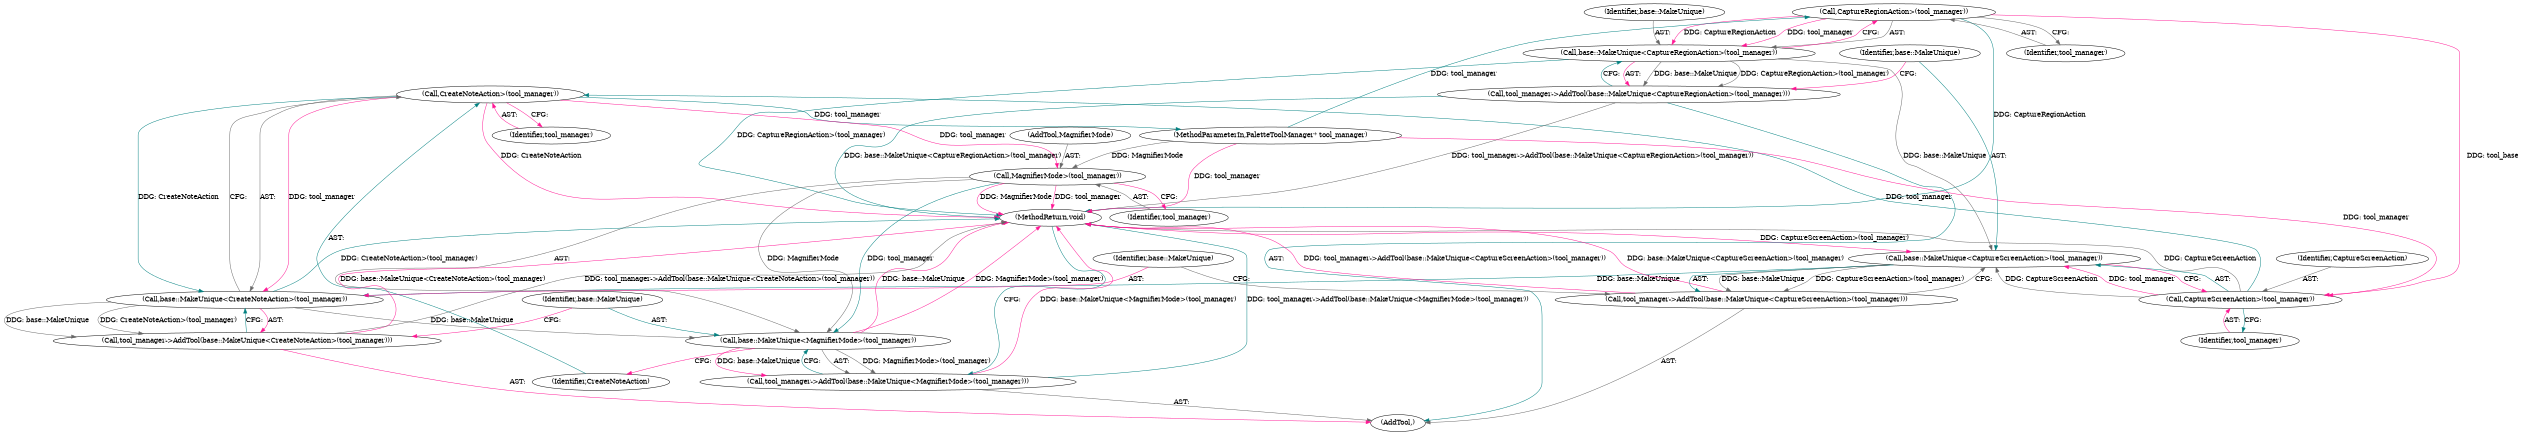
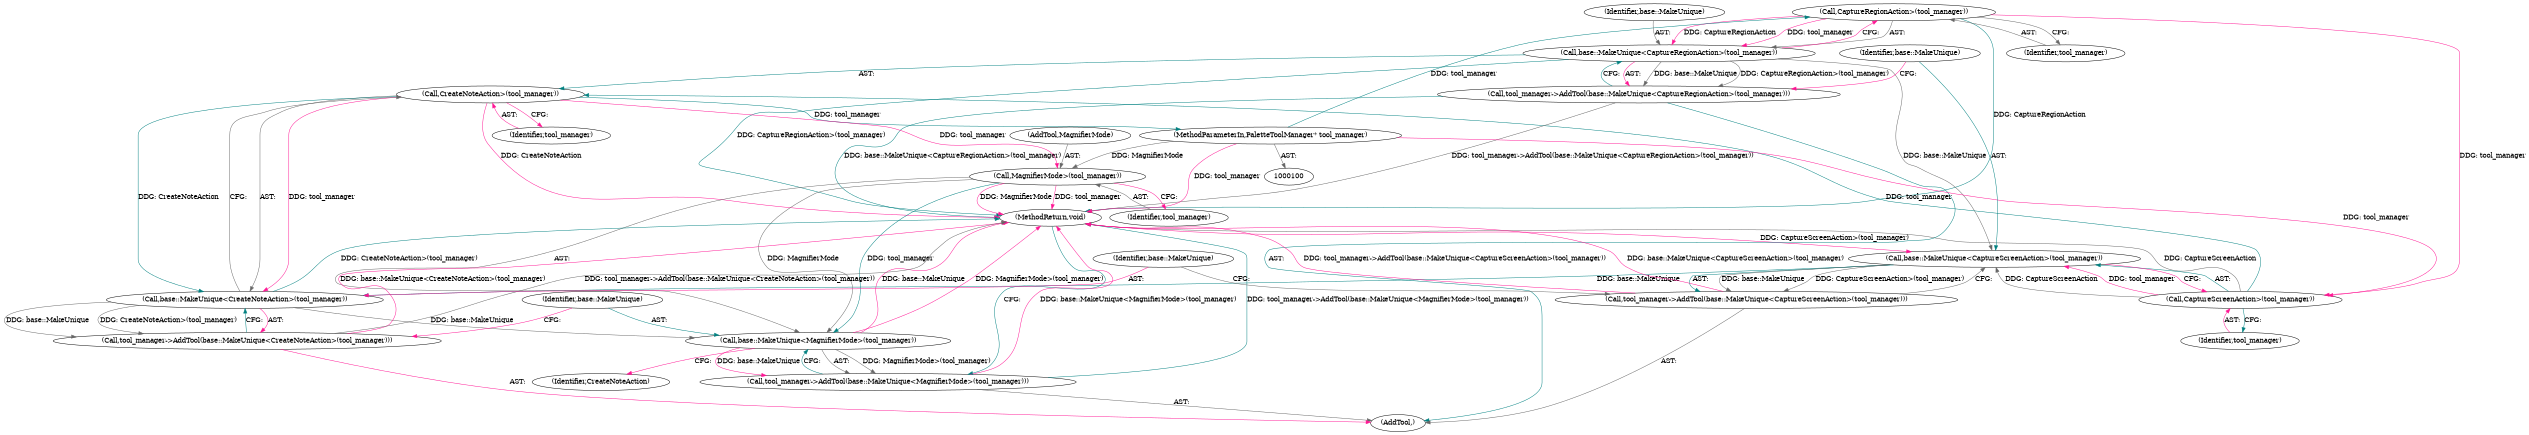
edge "(Call,CaptureRegionAction>(tool_manager))" -> "(Call,CaptureScreenAction>(tool_manager))": label "DDG: tool_base" -> "DDG: tool_manager"
node "1000100": added
node "(Identifier,CaptureScreenAction)": removed
edge "(Identifier,CreateNoteAction)" -> "(Call,CreateNoteAction>(tool_manager))": now "(Call,base::MakeUnique<CaptureRegionAction>(tool_manager))" -> "(Call,CreateNoteAction>(tool_manager))"
